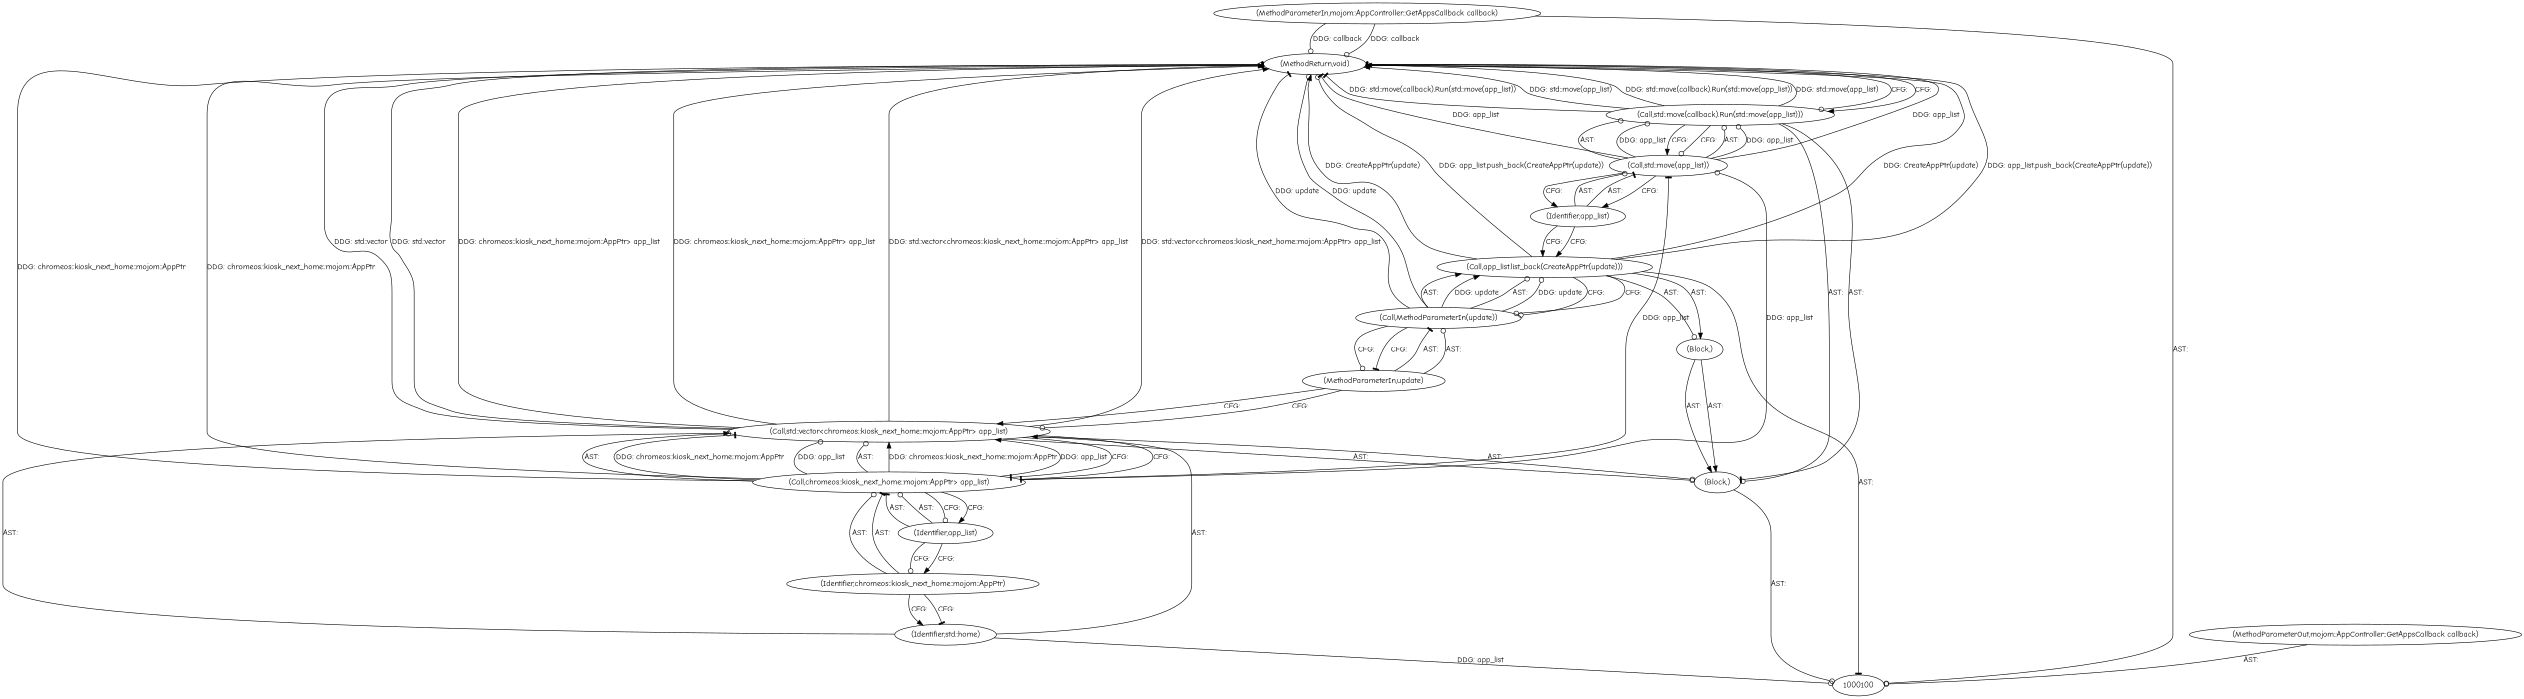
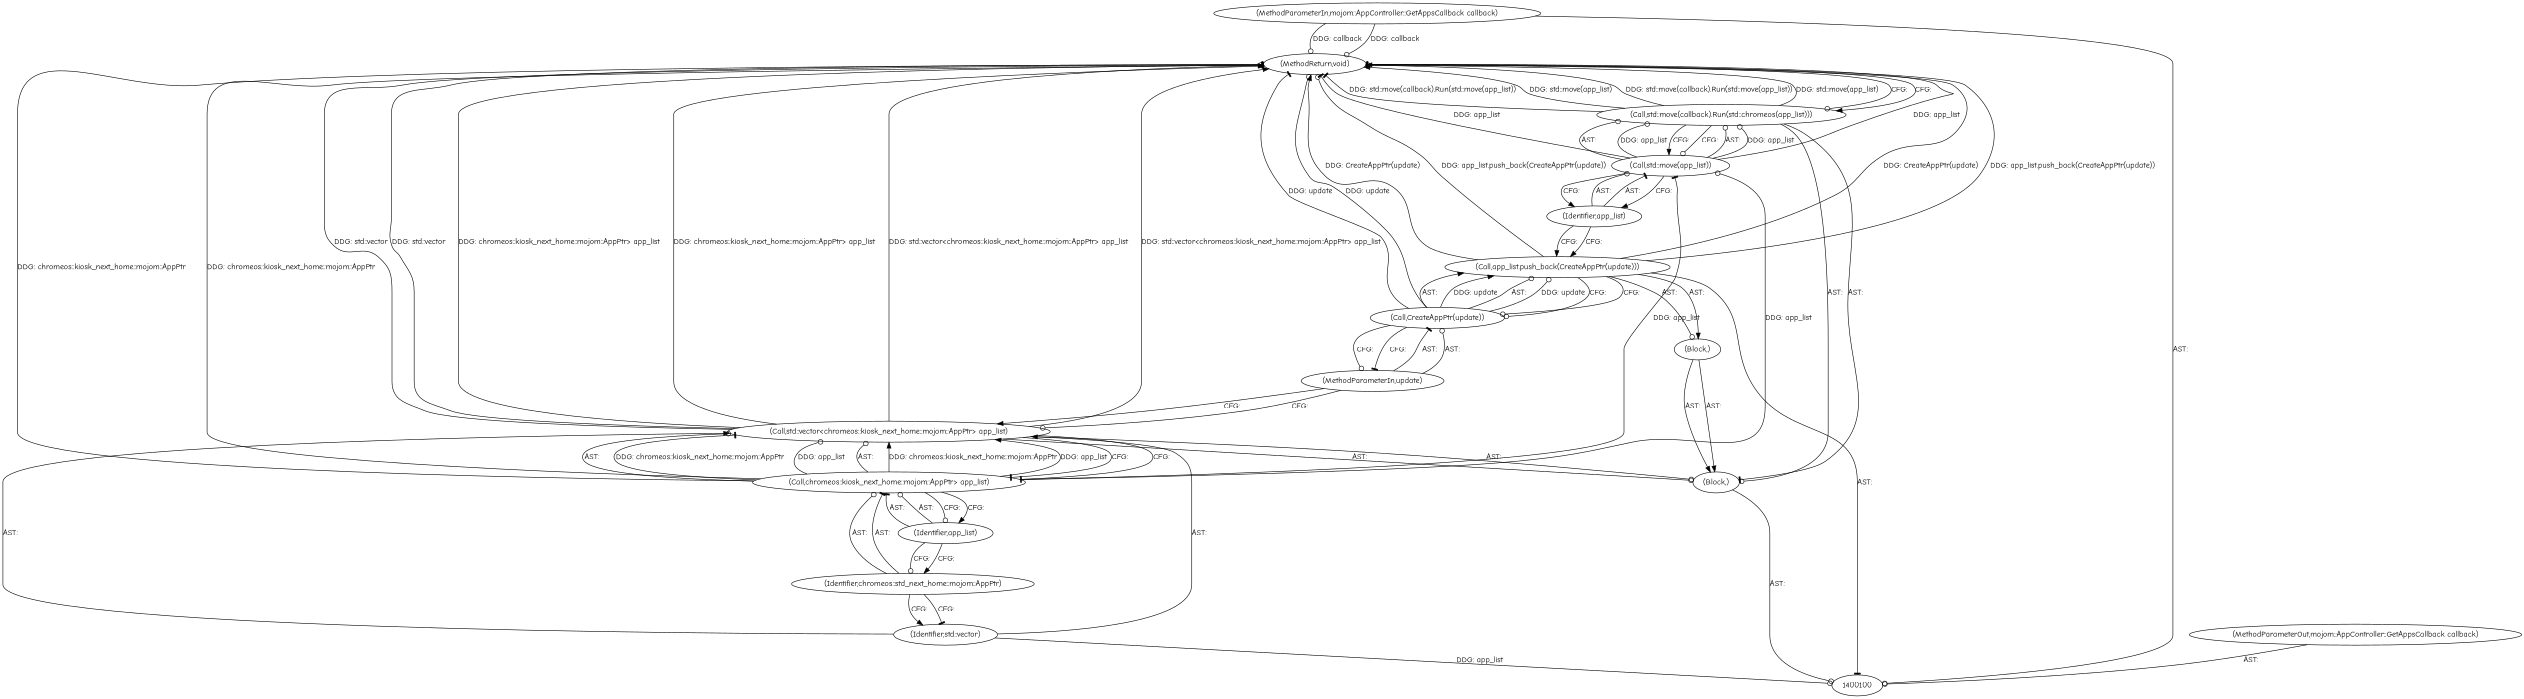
node "(Call,std::move(callback).Run(std::move(app_list)))": label "(Call,std::move(callback).Run(std::move(app_list)))" -> "(Call,std::move(callback).Run(std::chromeos(app_list)))"
node "(Call,app_list.list_back(CreateAppPtr(update)))": label "(Call,app_list.list_back(CreateAppPtr(update)))" -> "(Call,app_list.push_back(CreateAppPtr(update)))"
node "(Call,MethodParameterIn(update))": label "(Call,MethodParameterIn(update))" -> "(Call,CreateAppPtr(update))"
node "(Identifier,chromeos::kiosk_next_home::mojom::AppPtr)": label "(Identifier,chromeos::kiosk_next_home::mojom::AppPtr)" -> "(Identifier,chromeos::std_next_home::mojom::AppPtr)"
node "(Identifier,std::home)": label "(Identifier,std::home)" -> "(Identifier,std::vector)"
node "1000100": label "1000100" -> "1400100"
